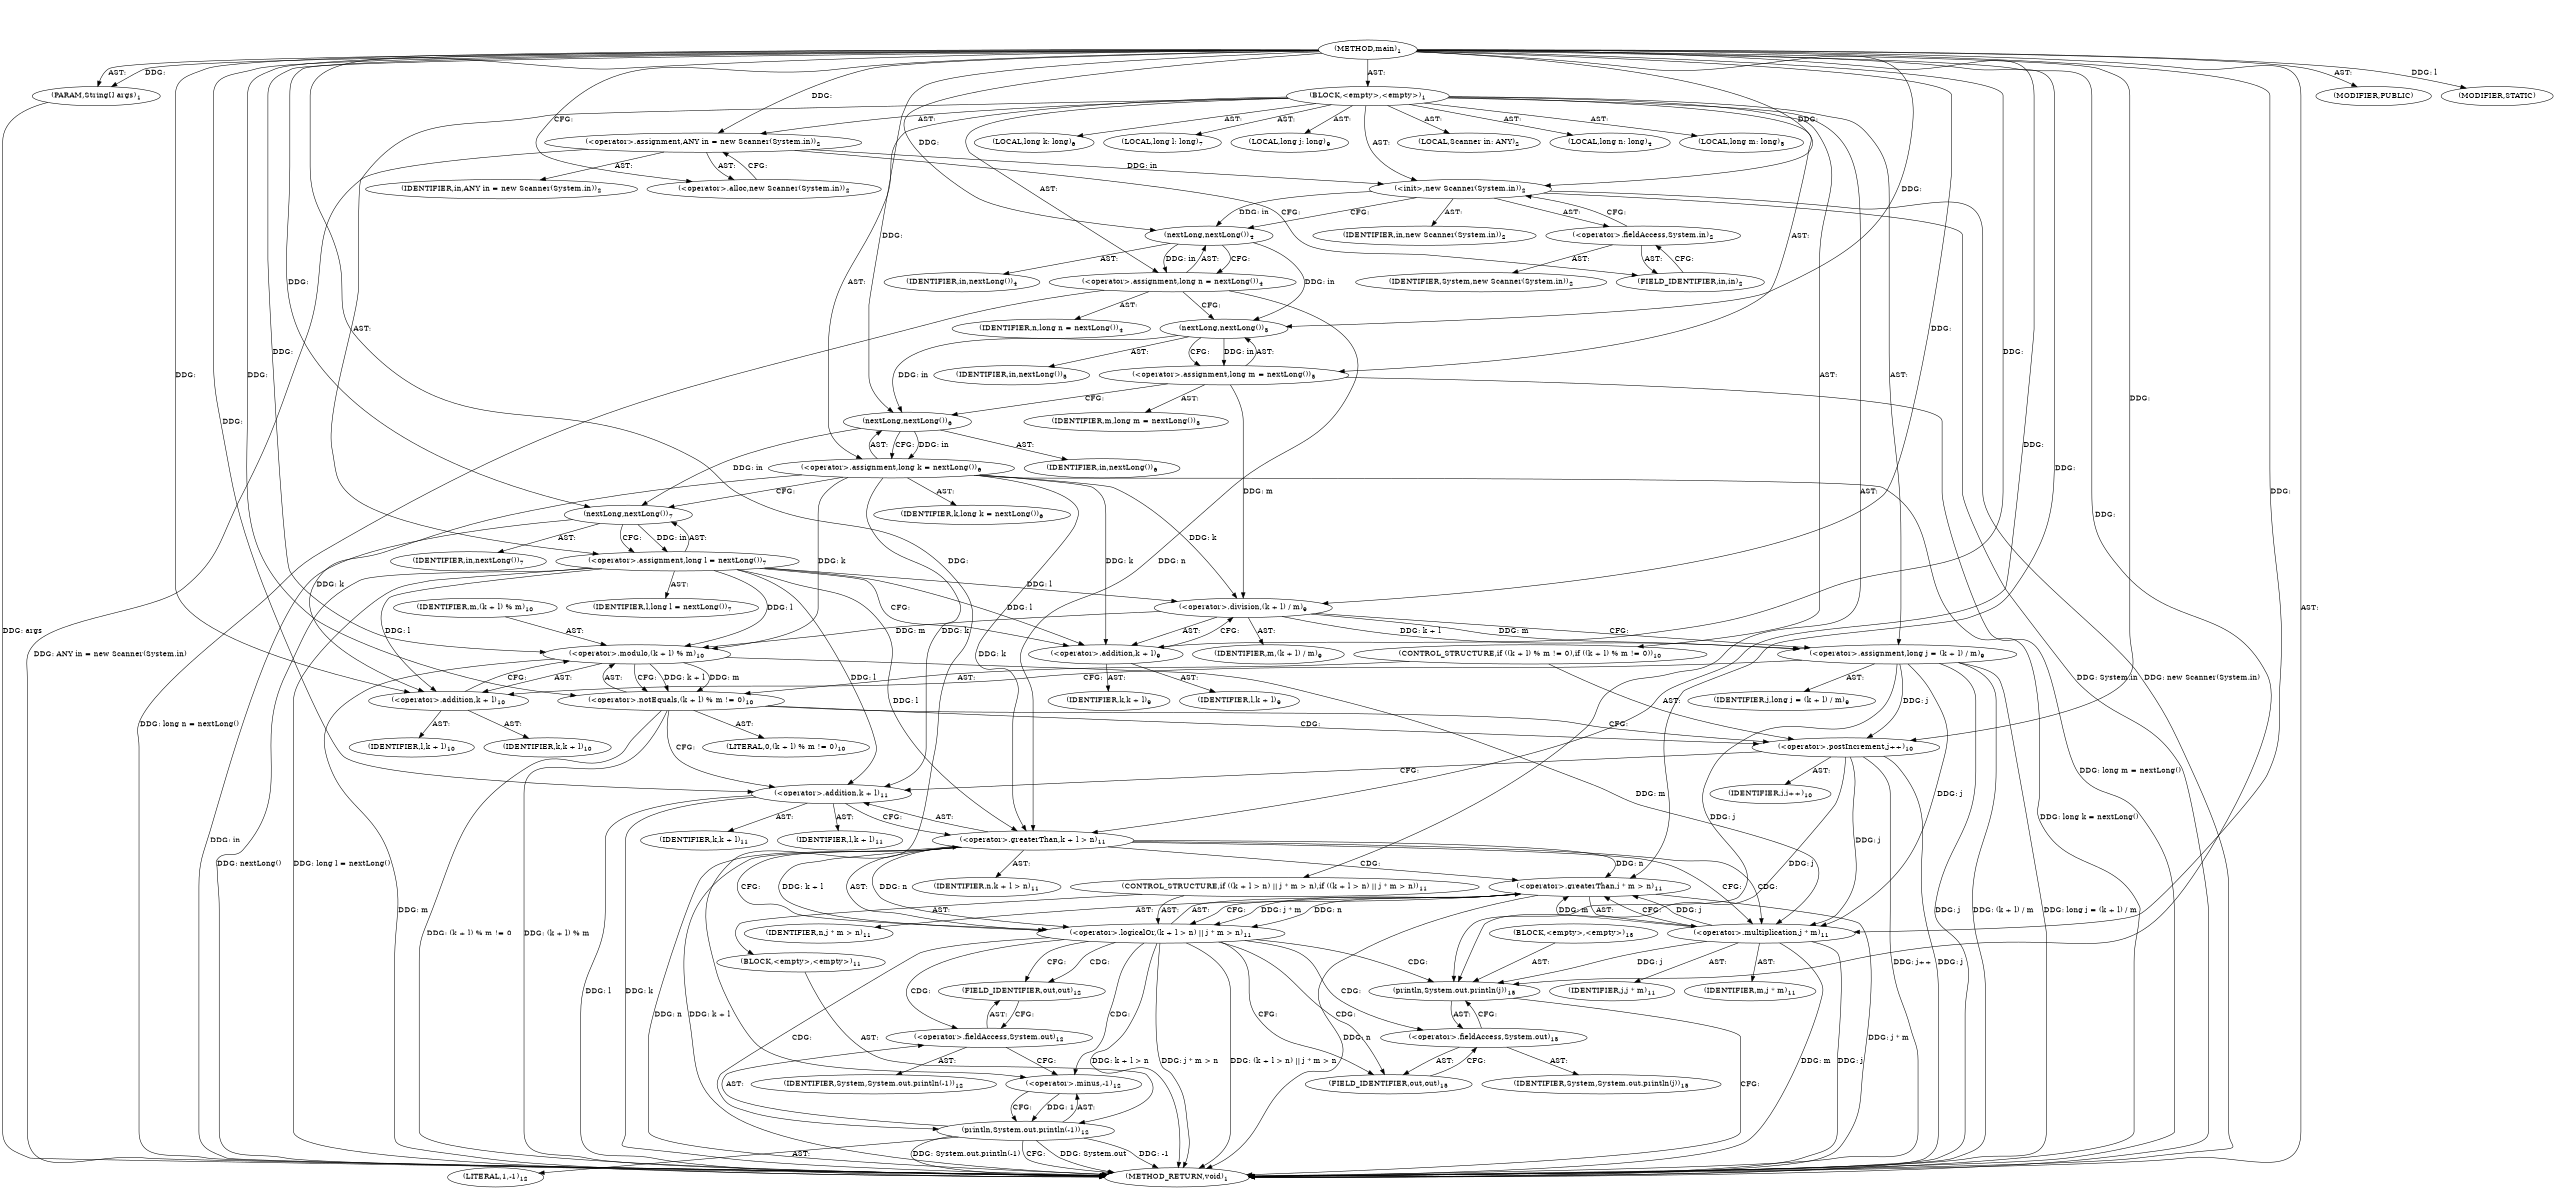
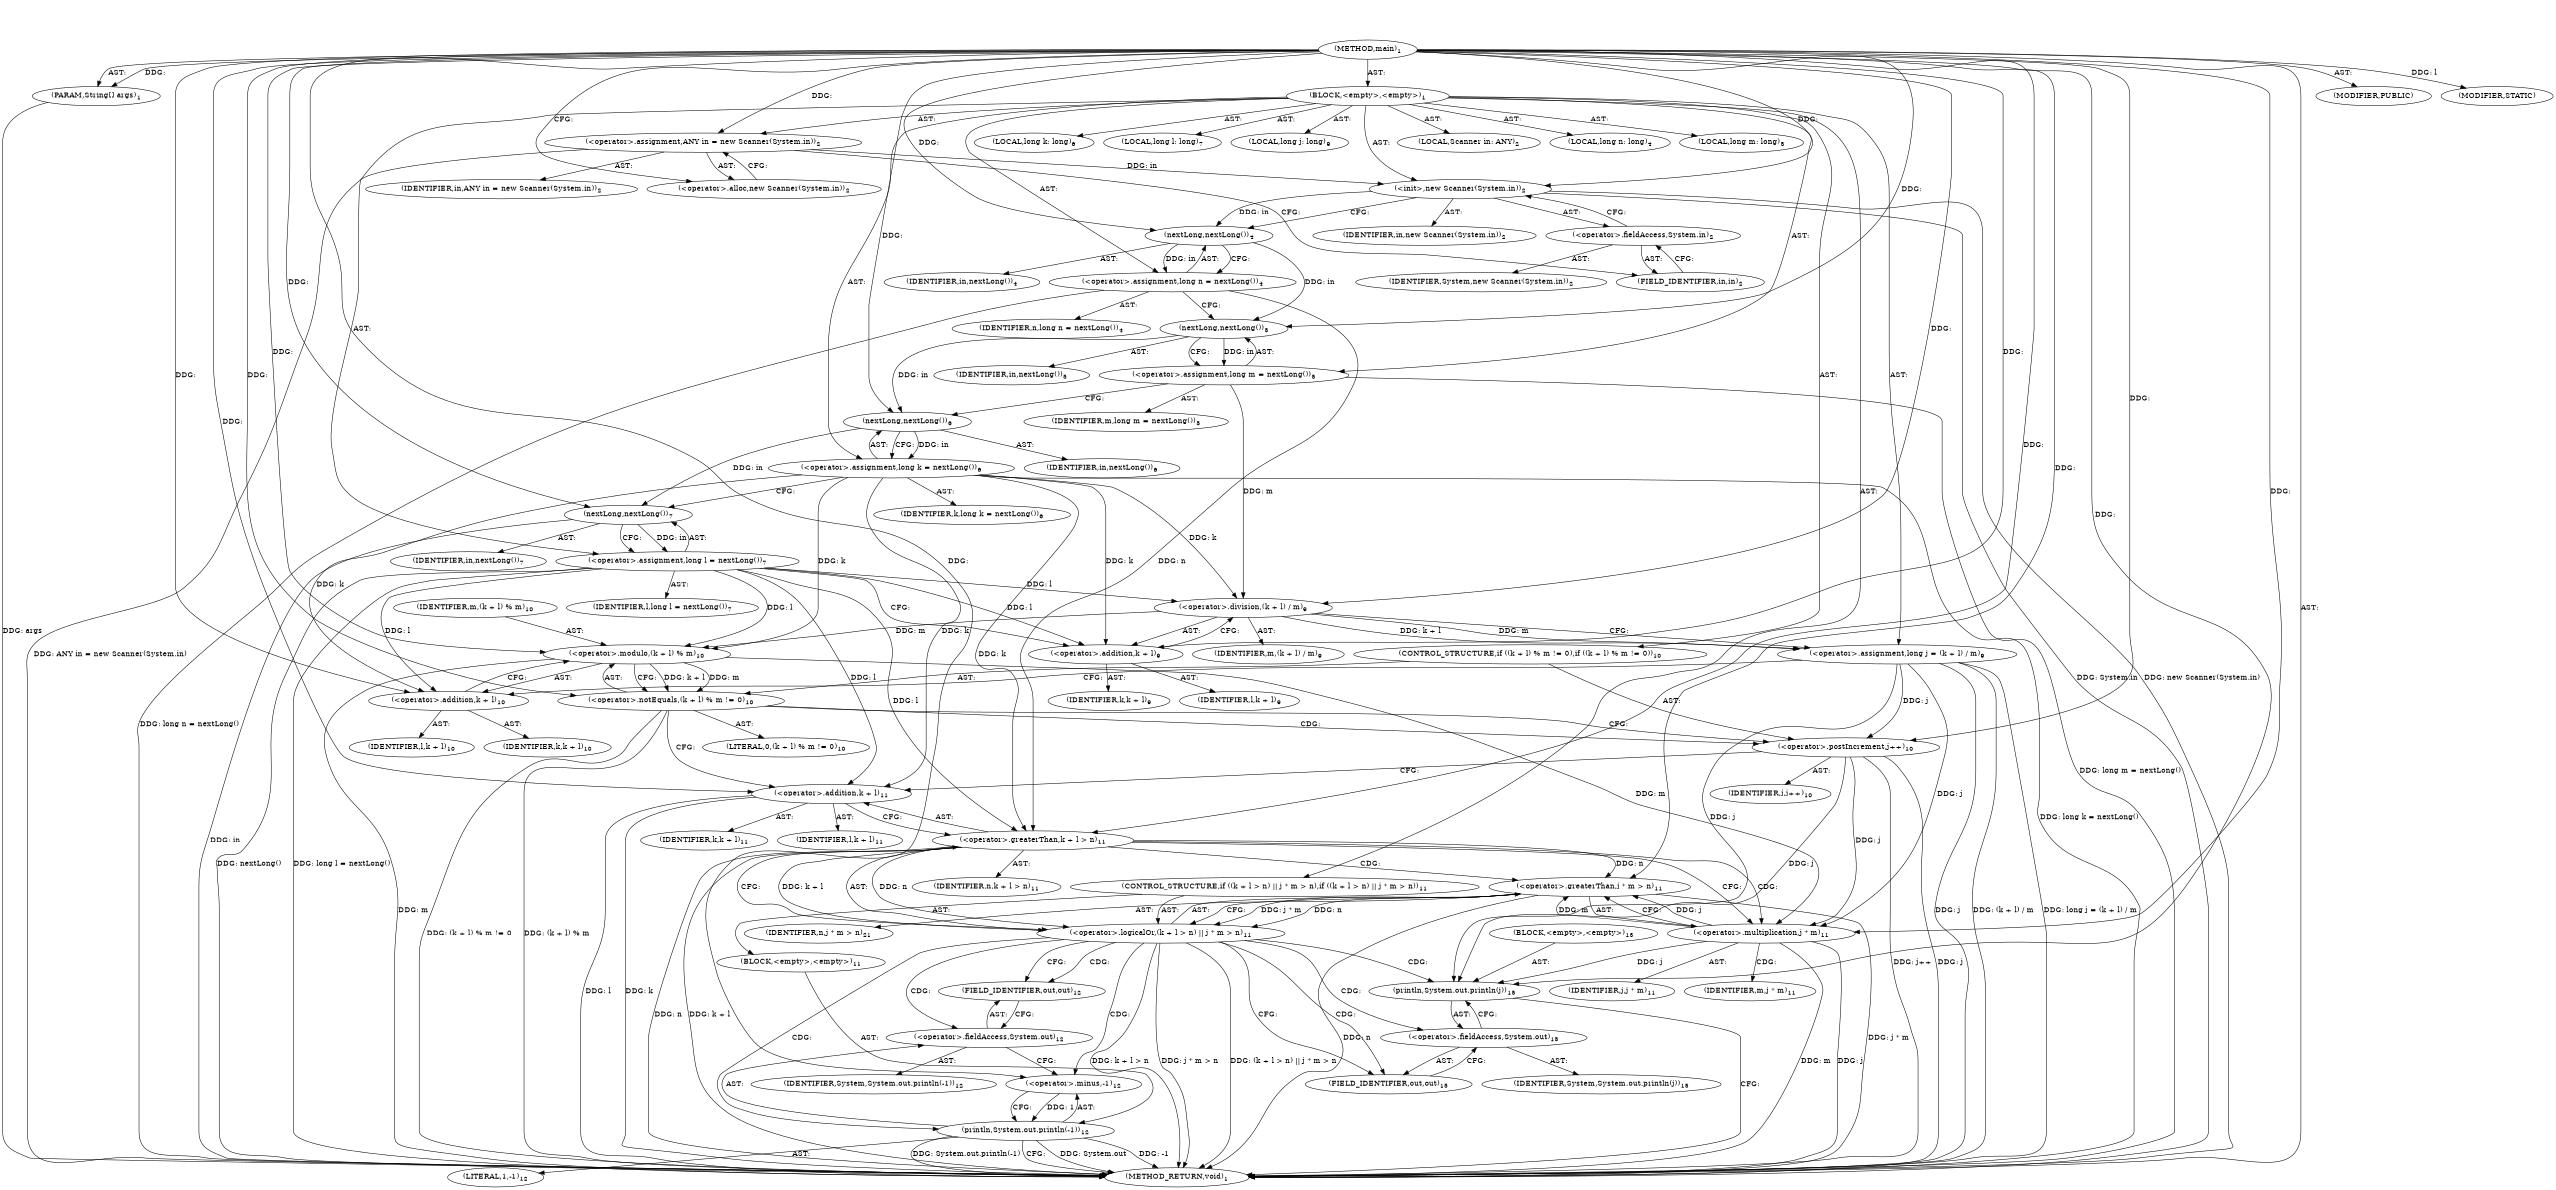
node "(IDENTIFIER,j,long j = (k + l) / m)": removed
node "(IDENTIFIER,n,j * m > n)": text "11" -> "21"
edge "(<operator>.multiplication,j * m)" -> "(IDENTIFIER,m,j * m)": label "AST: " -> "CDG: "
